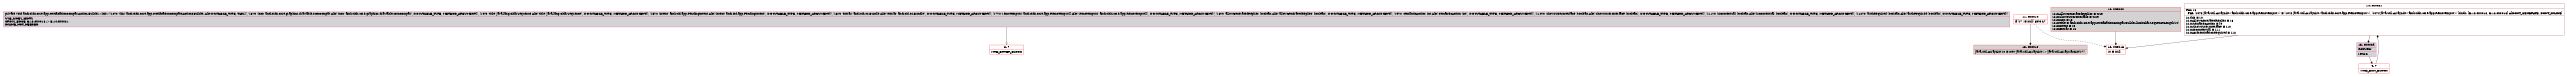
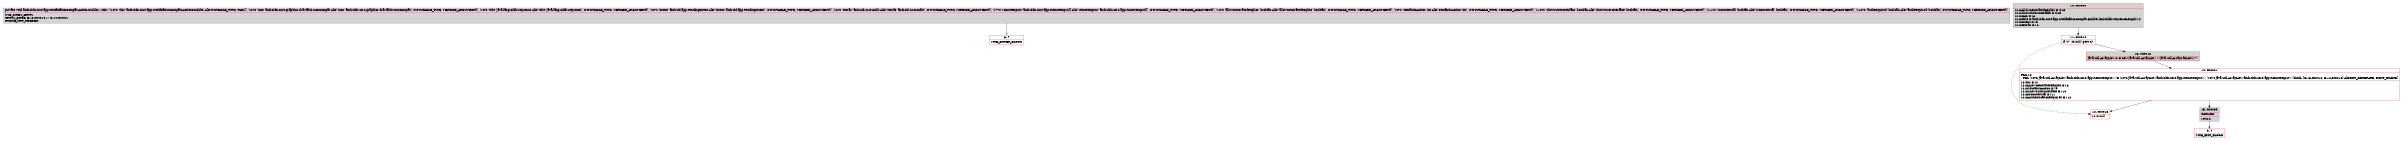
edge "10: 0x0000" -> "12: 0x0016": now "10: 0x0000" -> "11: 0x0014"
edge "9: ?" -> "14: 0x0021": now "13: 0x0018" -> "14: 0x0021"
